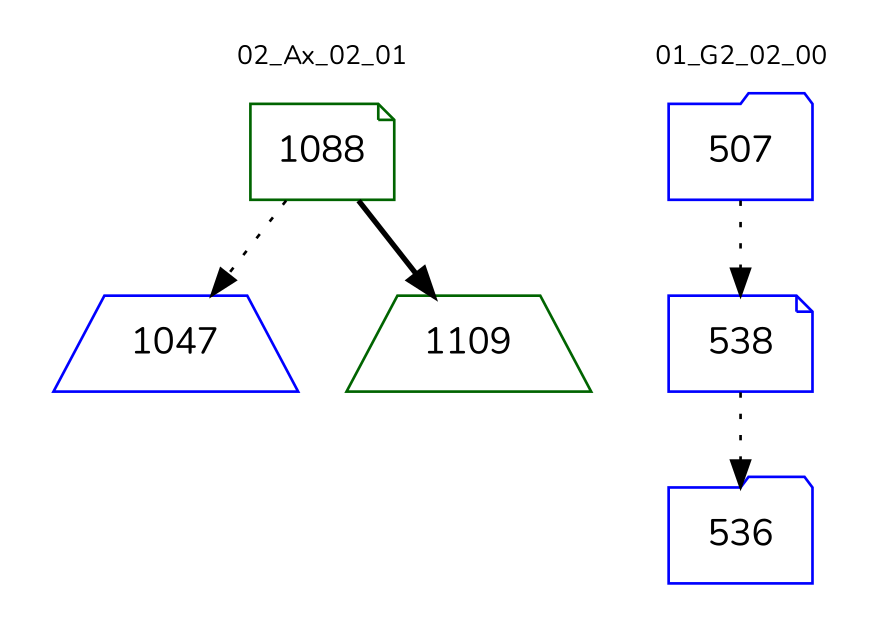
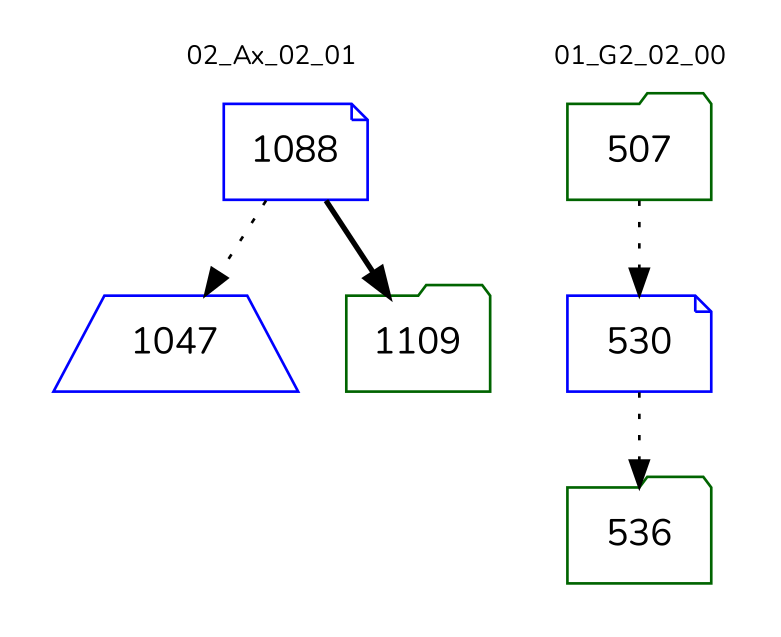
node "1088": color darkgreen -> blue
node "507": color blue -> darkgreen
node "1109": shape trapezium -> folder
node "538": label "538" -> "530"
node "536": color blue -> darkgreen
